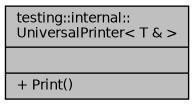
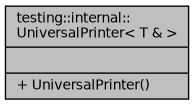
node "testing::internal::": text "+ Print()" -> "+ UniversalPrinter()"
